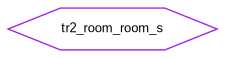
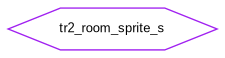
node "tr2_room_room_s": label "tr2_room_room_s" -> "tr2_room_sprite_s"
